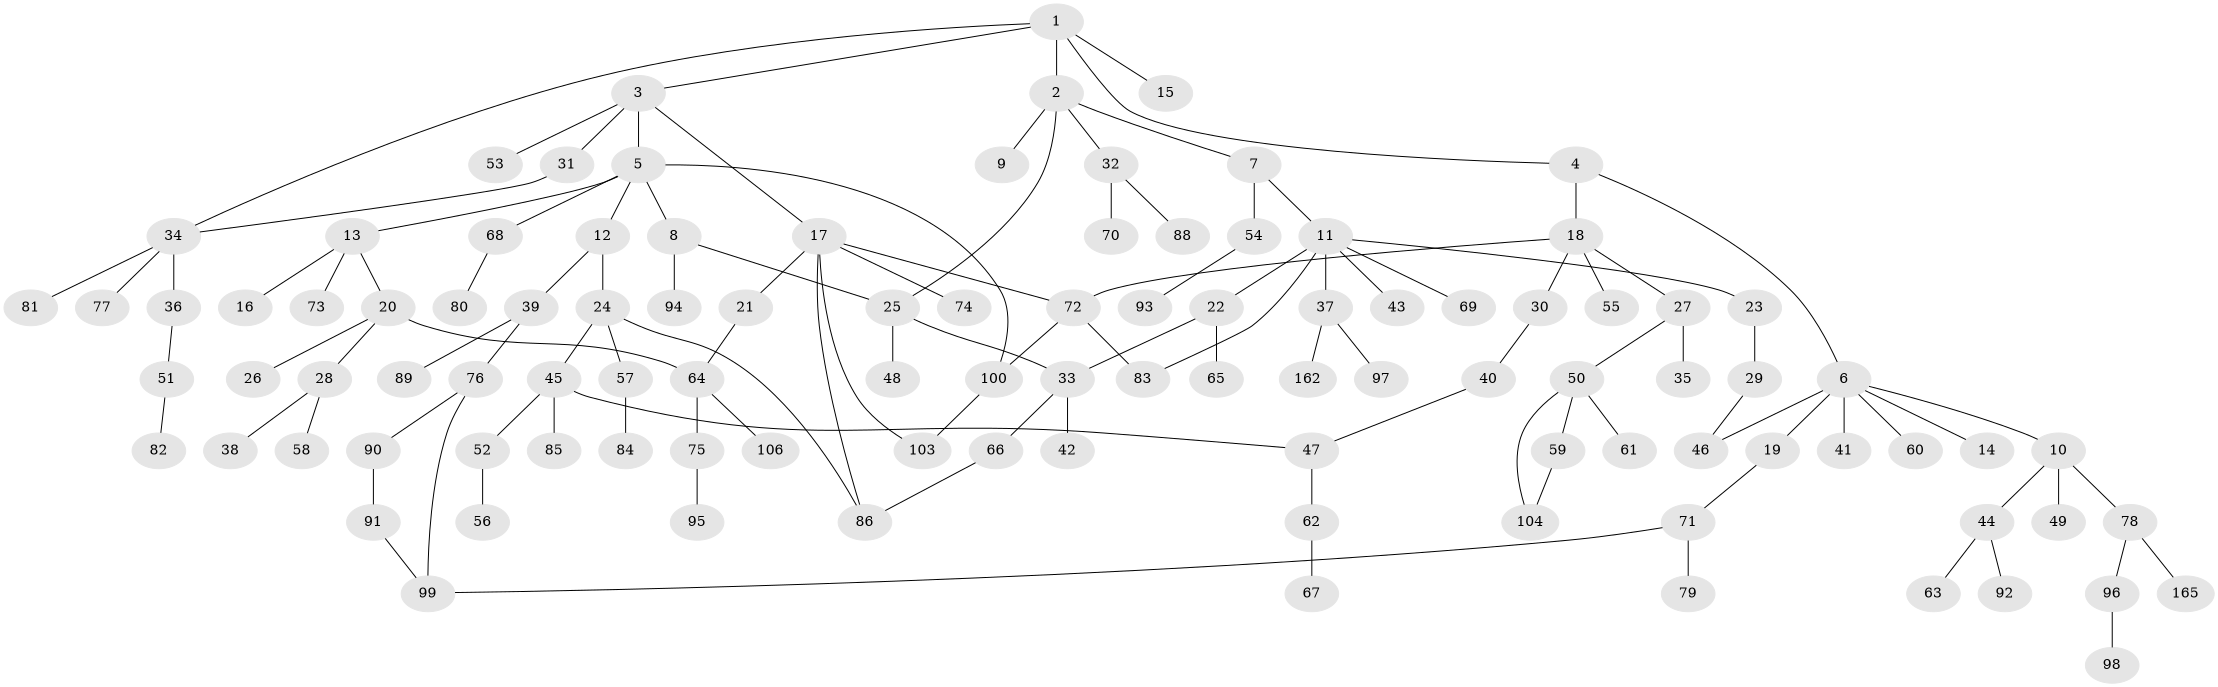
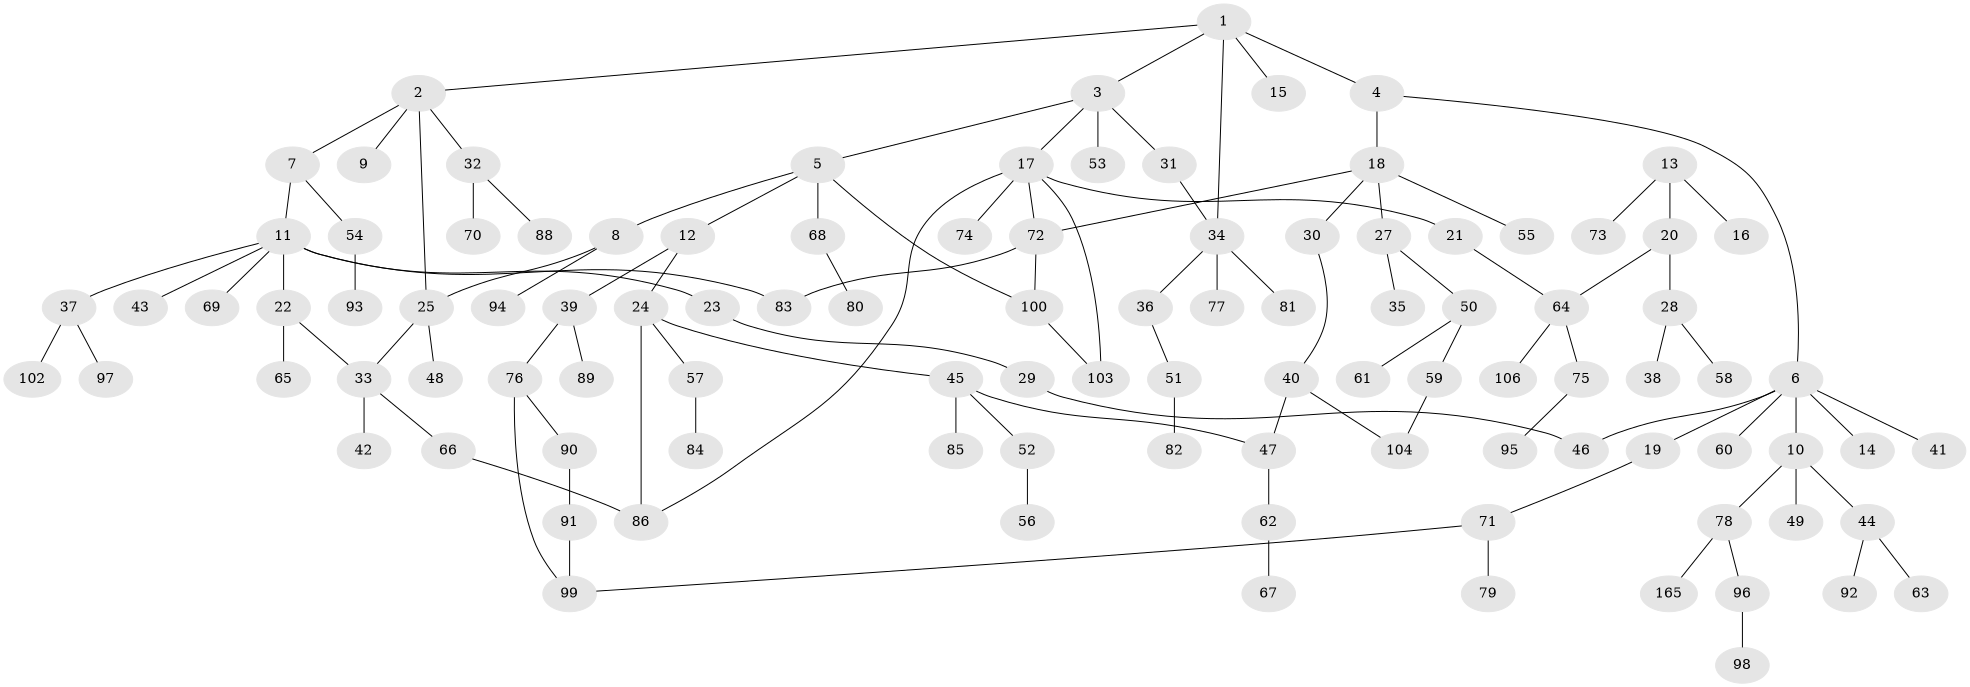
edge "5" -- "13": removed
node "26": removed
node "162": label "162" -> "102"
edge "50" -- "104": now "40" -- "104"
